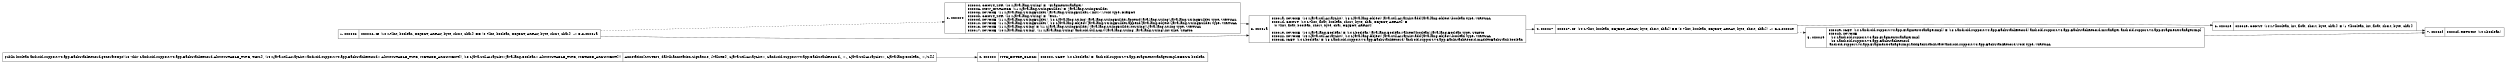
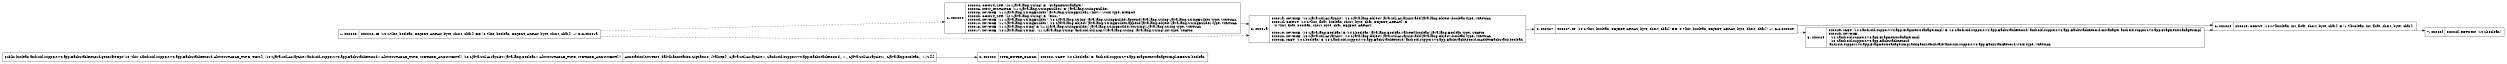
edge "5: 0x0029" -> "7: 0x002f": now "5: 0x0029" -> "6: 0x002e"
edge "1: 0x0002" -> "3: 0x001a": style solid -> dashed
